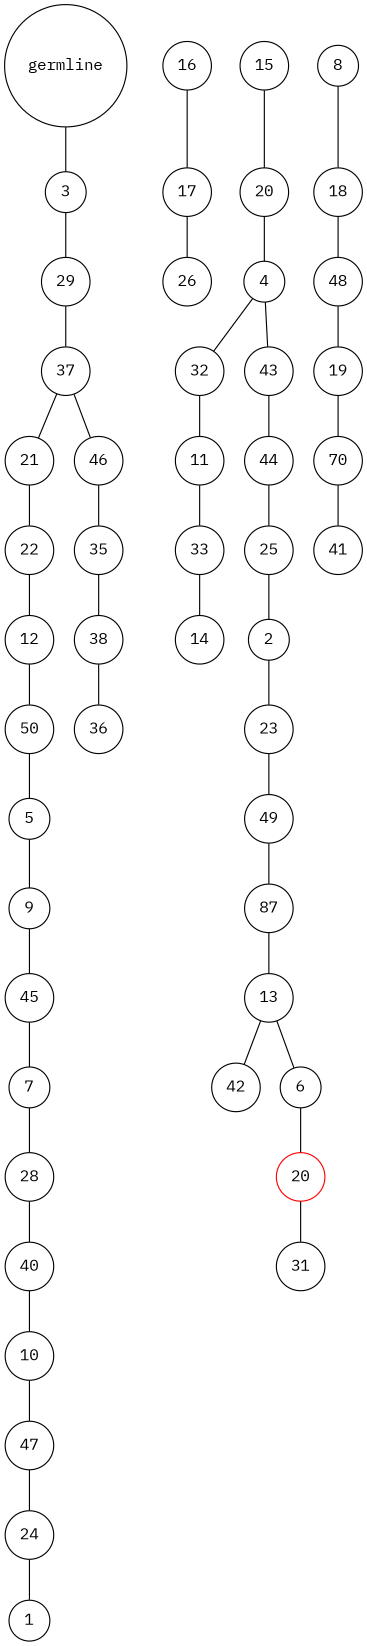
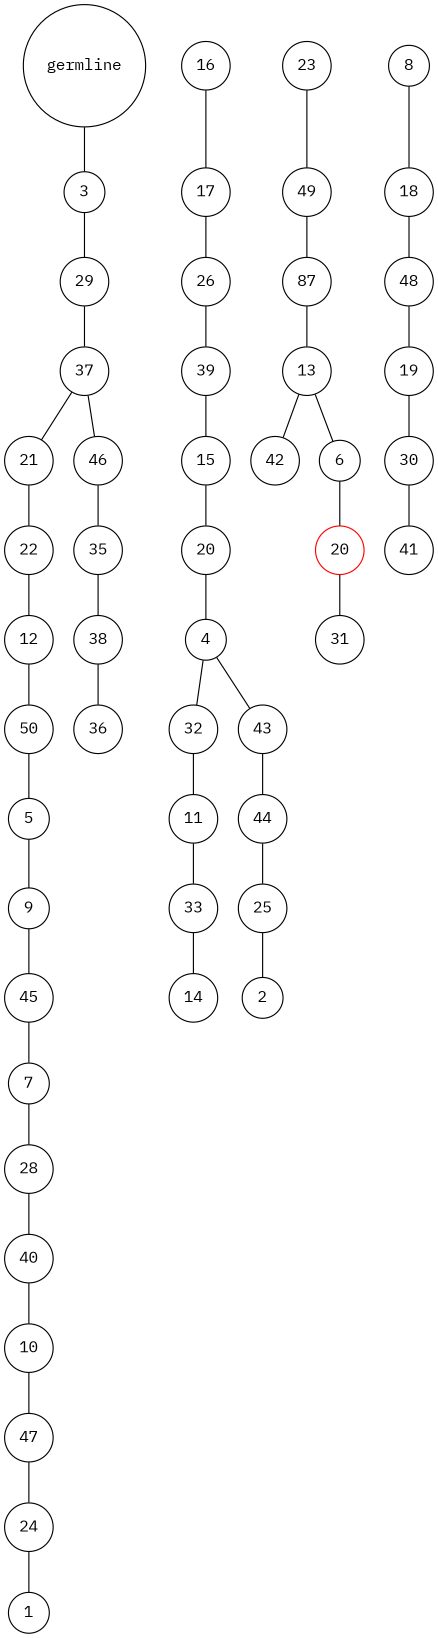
node "39": added
node "70": label "70" -> "30"
edge "2" -- "23": removed
